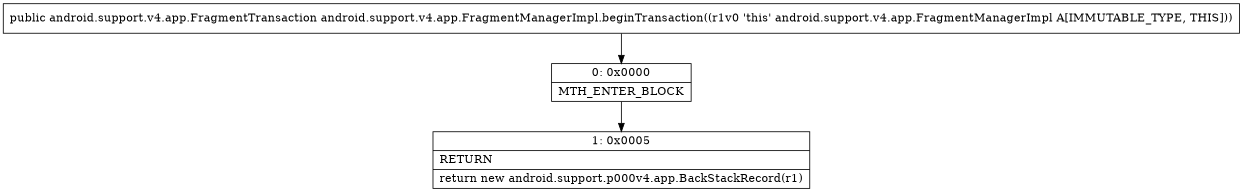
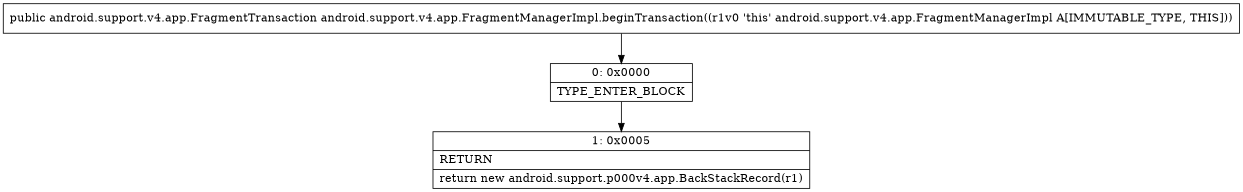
node "0: 0x0000": text "MTH_ENTER_BLOCK" -> "TYPE_ENTER_BLOCK"
